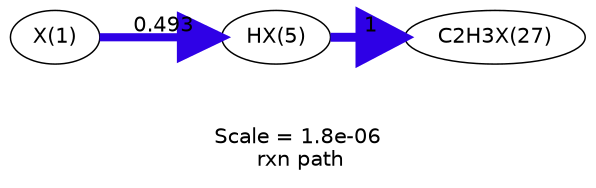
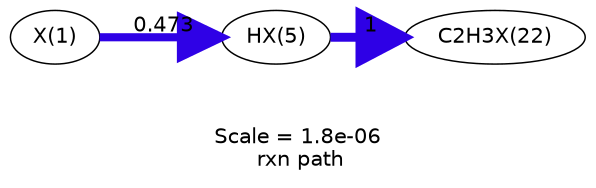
edge "X(1)" -> "HX(5)": label " 0.493" -> " 0.473"
node "C2H3X(27)": label "C2H3X(27)" -> "C2H3X(22)"
